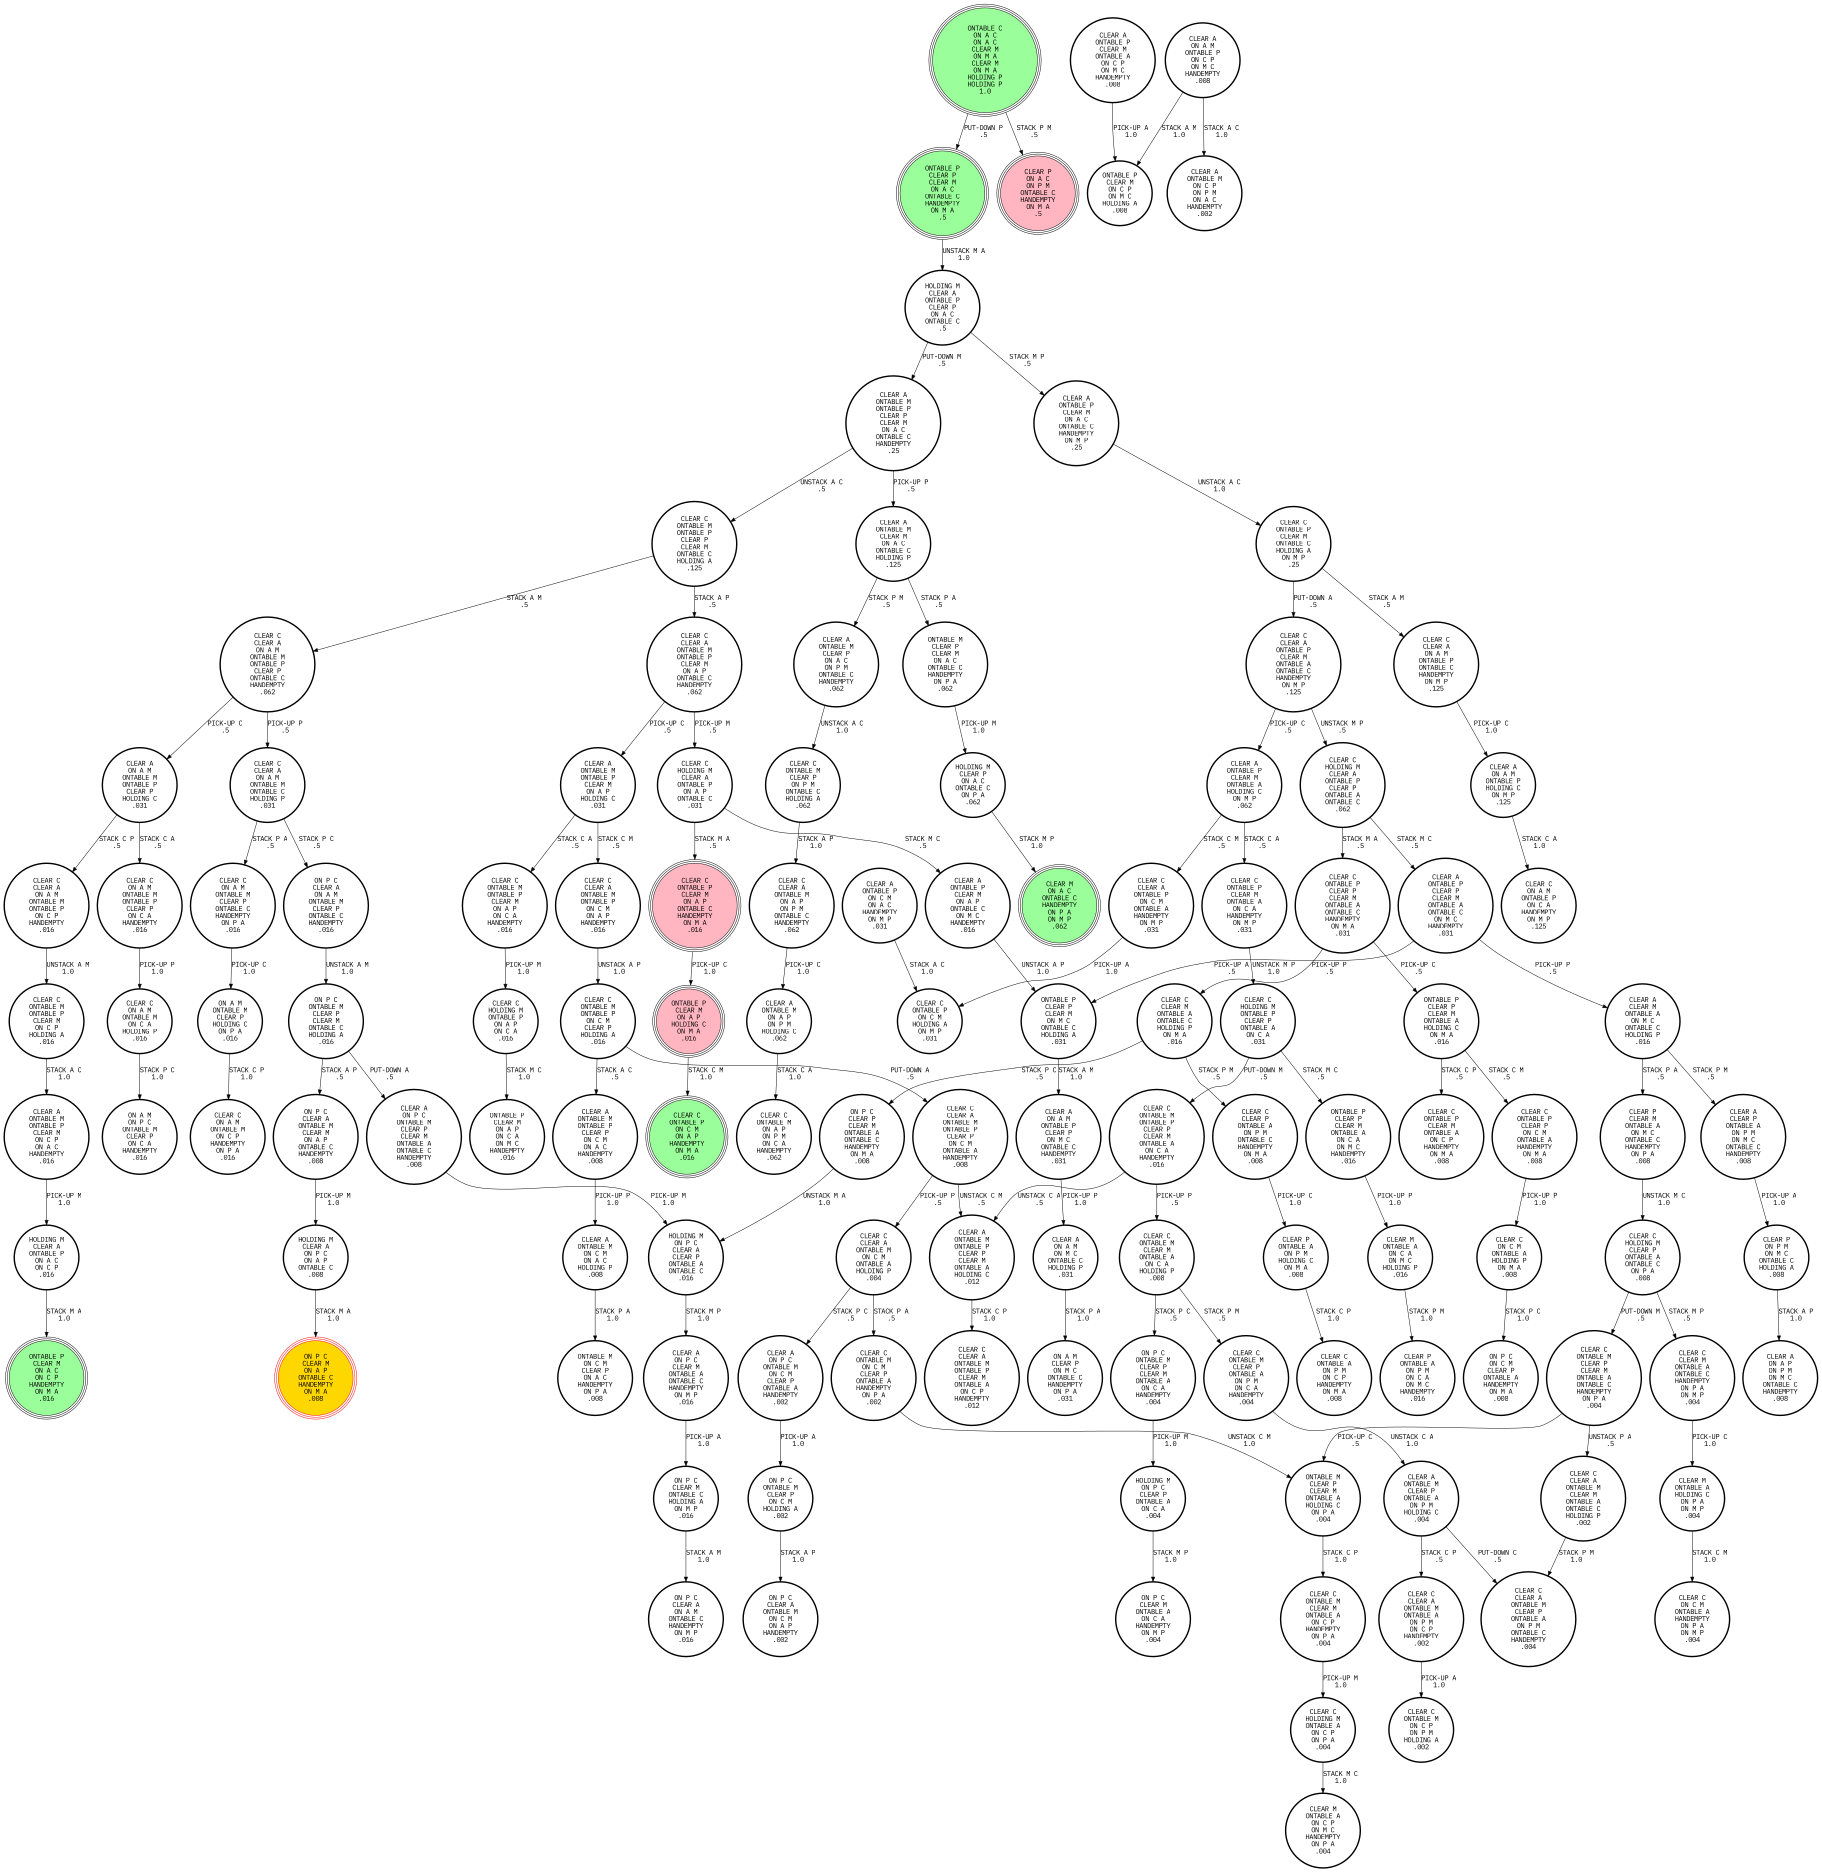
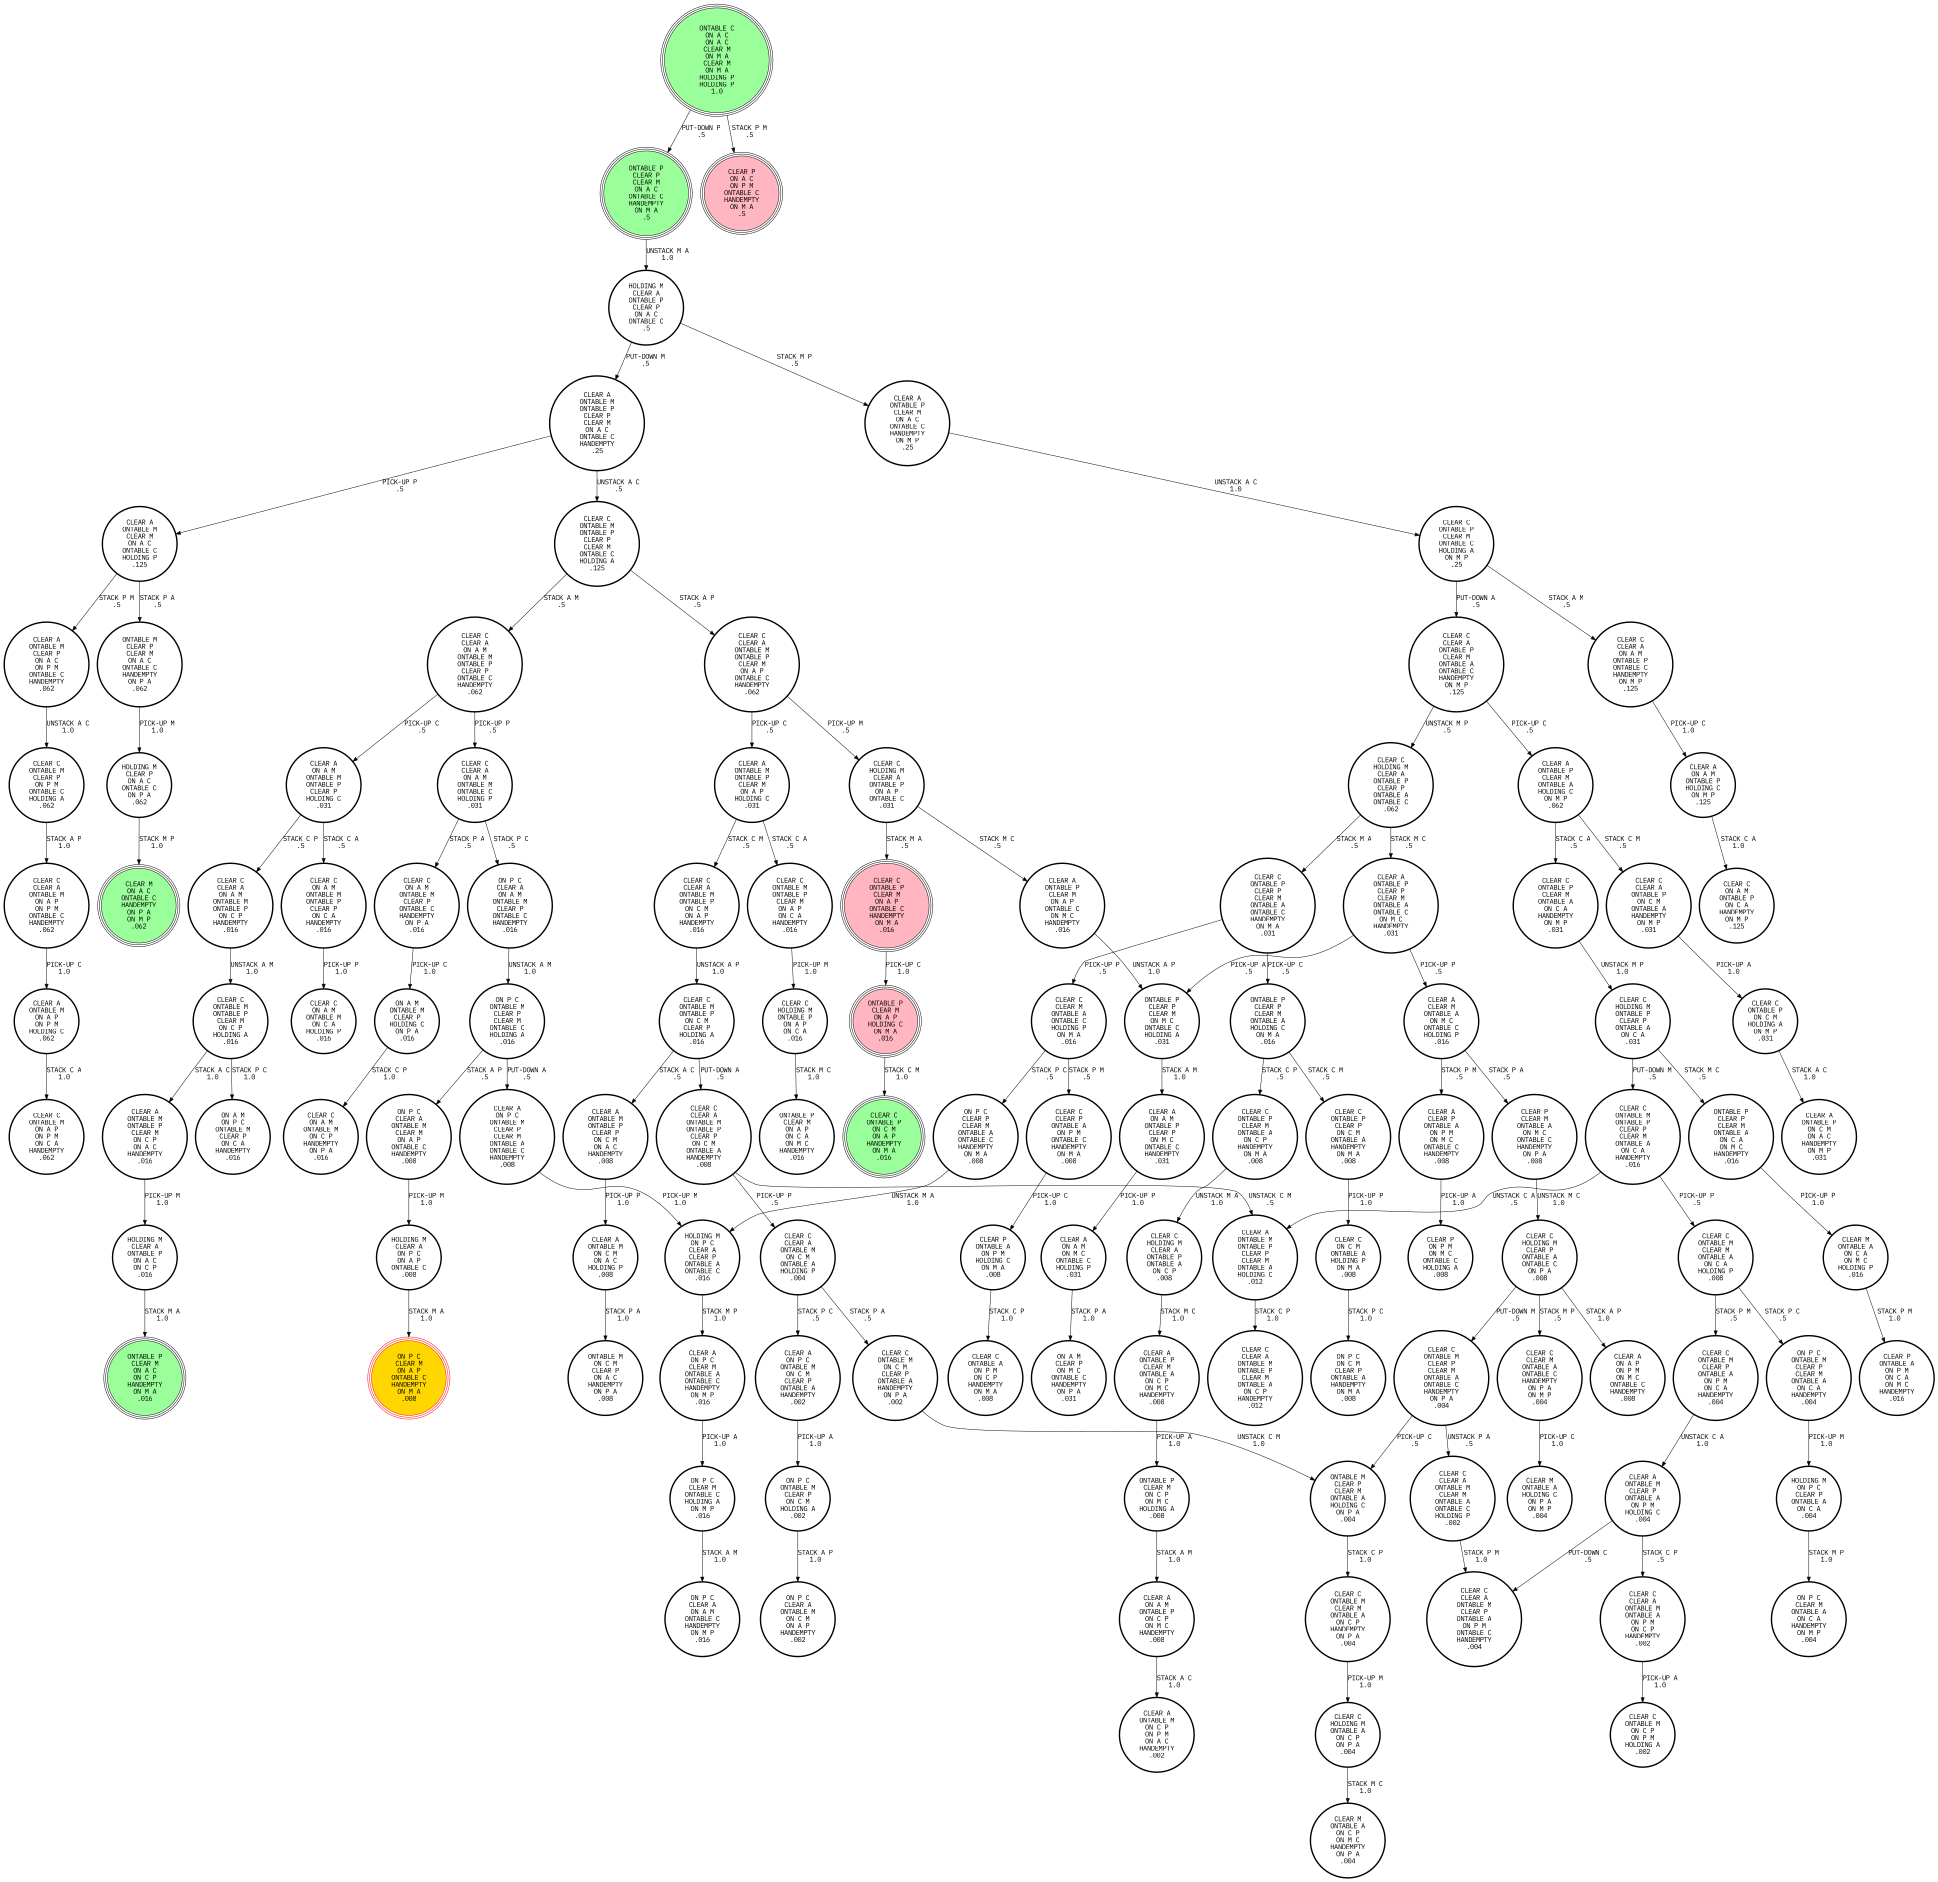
edge "CLEAR A ON A M ONTABLE P ON C P ON M C HANDEMPTY .008" -> "ONTABLE P CLEAR M ON C P ON M C HOLDING A .008": reversed
edge "CLEAR A ONTABLE P ON C M ON A C HANDEMPTY ON M P .031" -> "CLEAR C ONTABLE P ON C M HOLDING A ON M P .031": reversed
edge "CLEAR C ON A M ONTABLE M ON C A HOLDING P .016" -> "ON A M ON P C ONTABLE M CLEAR P ON C A HANDEMPTY .016": now "CLEAR C ONTABLE M ONTABLE P CLEAR M ON C P HOLDING A .016" -> "ON A M ON P C ONTABLE M CLEAR P ON C A HANDEMPTY .016"
node "CLEAR C HOLDING M CLEAR A ONTABLE P ONTABLE A ON C P .008": added
edge "CLEAR P ON P M ON M C ONTABLE C HOLDING A .008" -> "CLEAR A ON A P ON P M ON M C ONTABLE C HANDEMPTY .008": now "CLEAR C HOLDING M CLEAR P ONTABLE A ONTABLE C ON P A .008" -> "CLEAR A ON A P ON P M ON M C ONTABLE C HANDEMPTY .008"
node "CLEAR C ON C M ONTABLE A HANDEMPTY ON P A ON M P .004": removed
